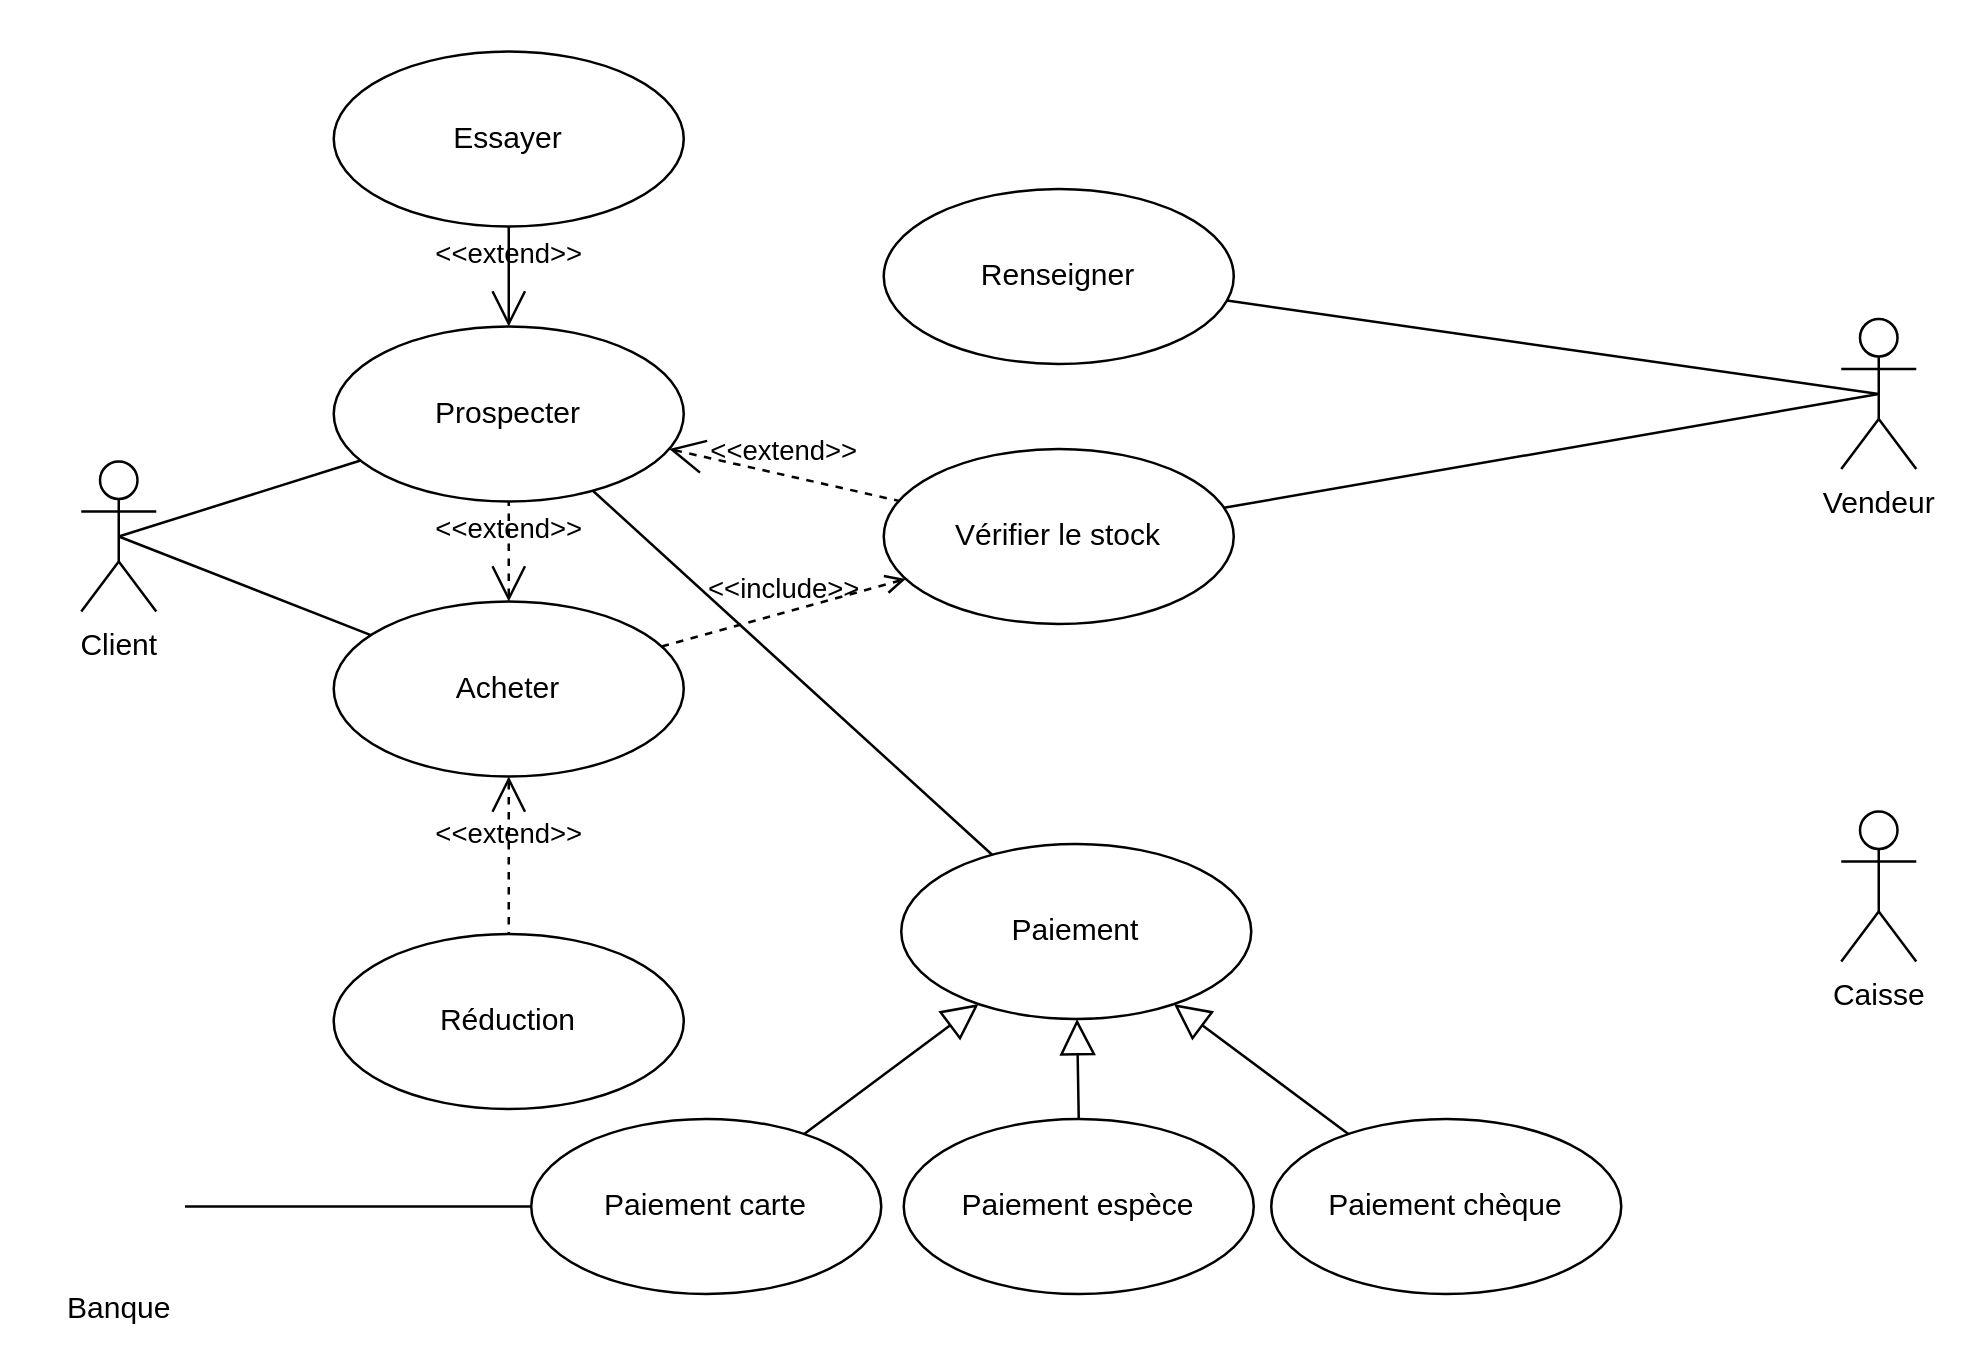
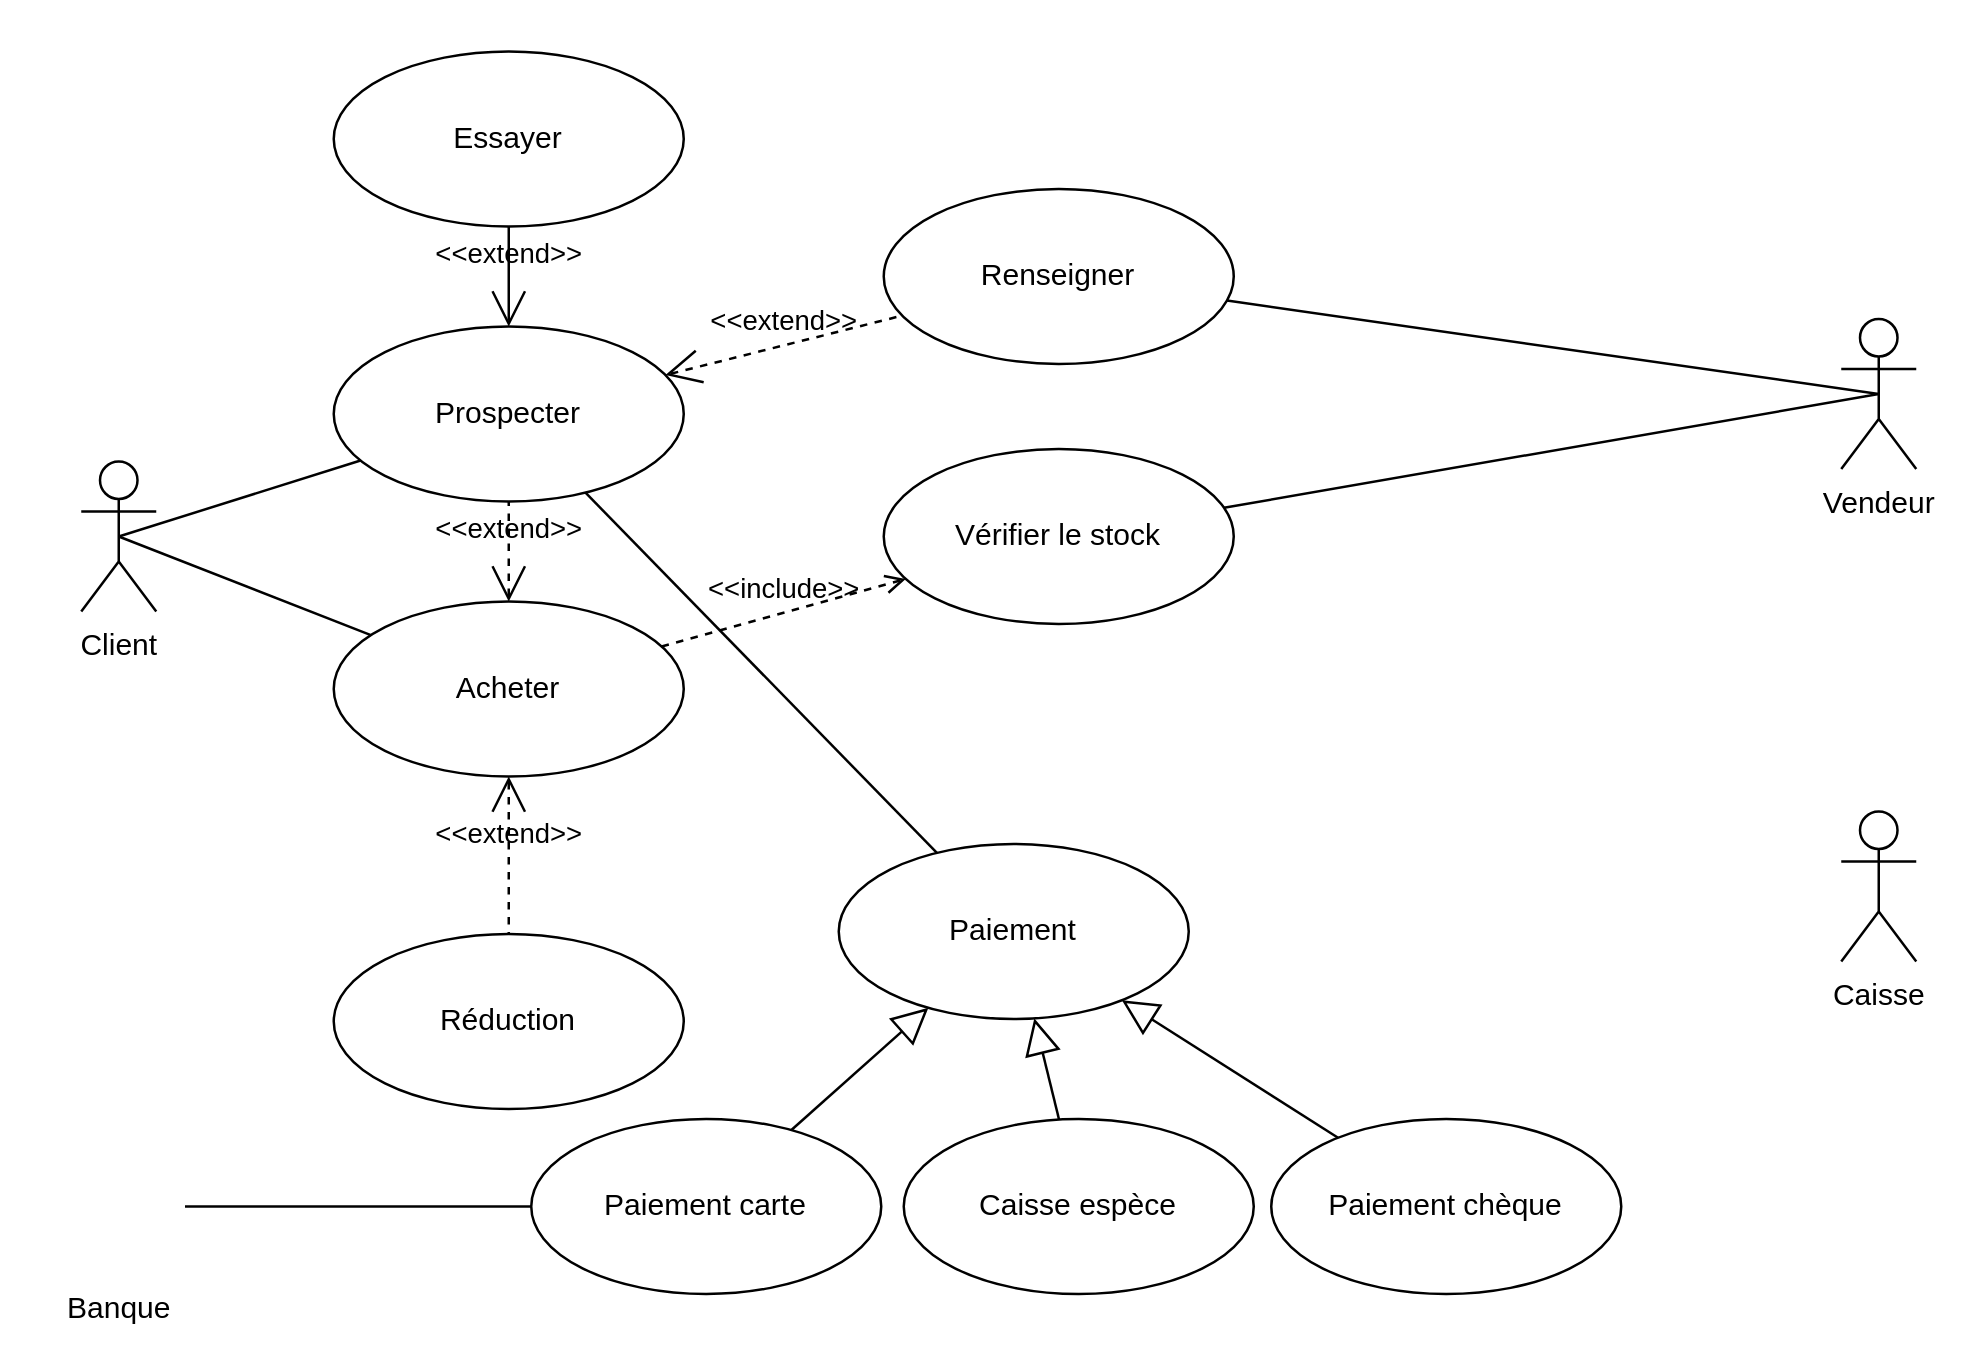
edge "Vérifier le stock" -> "Prospecter": now "Renseigner" -> "Prospecter"
node "Paiement": moved (1076, 931) -> (1014, 931)
node "Paiement espèce": label "Paiement espèce" -> "Caisse espèce"
